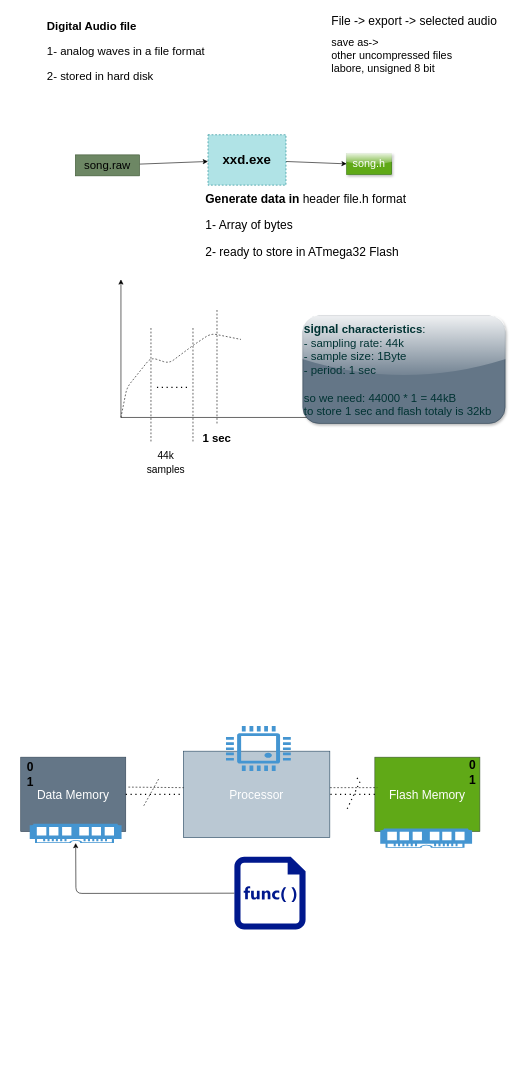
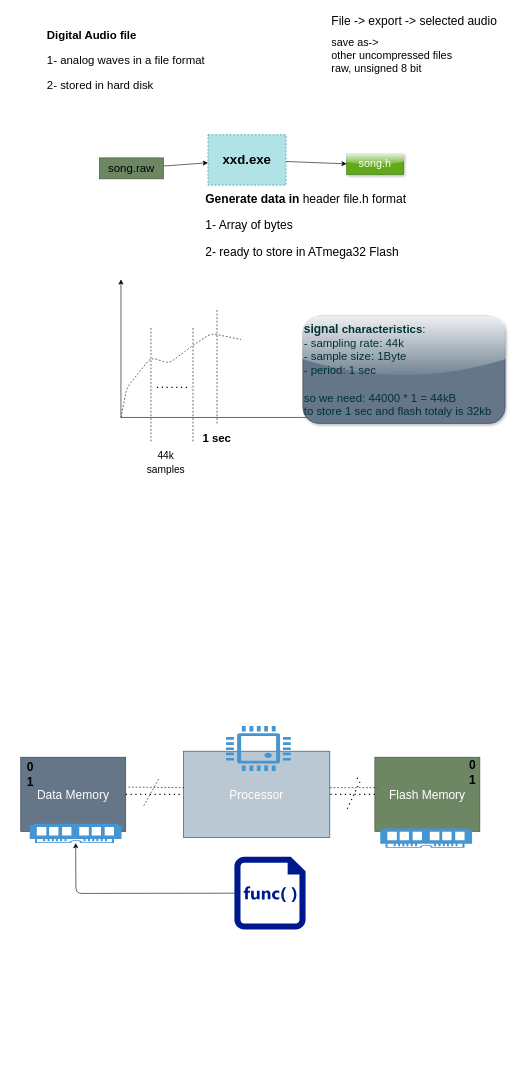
node "File -> export -> selected audio save as-> other uncompressed files labore, unsigned 8 bit": label "File -> export -> selected audio save as-> other uncompressed files labore, unsigned 8 bit" -> "File -> export -> selected audio save as-> other uncompressed files raw, unsigned 8 bit"
node "Digital Audio file1- analog waves in a file format 2- stored in hard disk": moved (134, 54) -> (134, 63)
node "song.h": size 45x21 -> 57x21
node "song.raw": moved (107, 165) -> (131, 168)
node "Flash Memory": fillcolor #60a917 -> #6d8764
